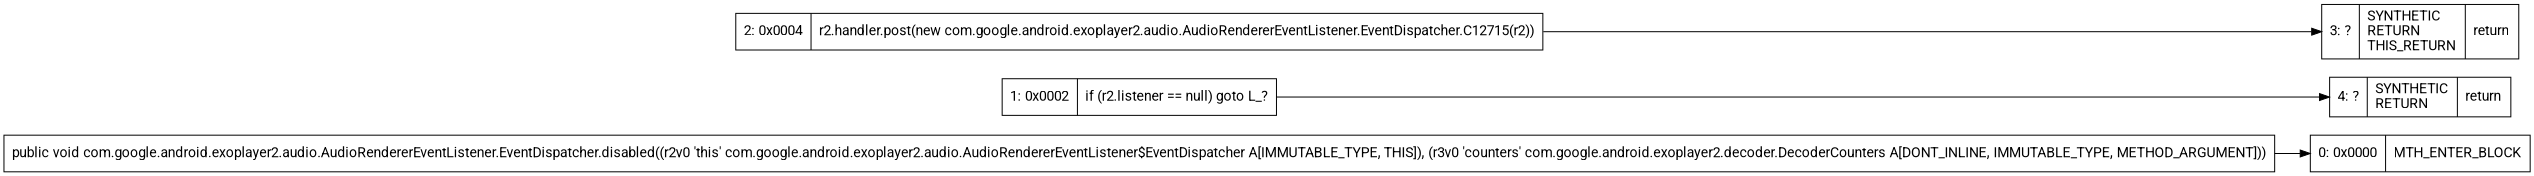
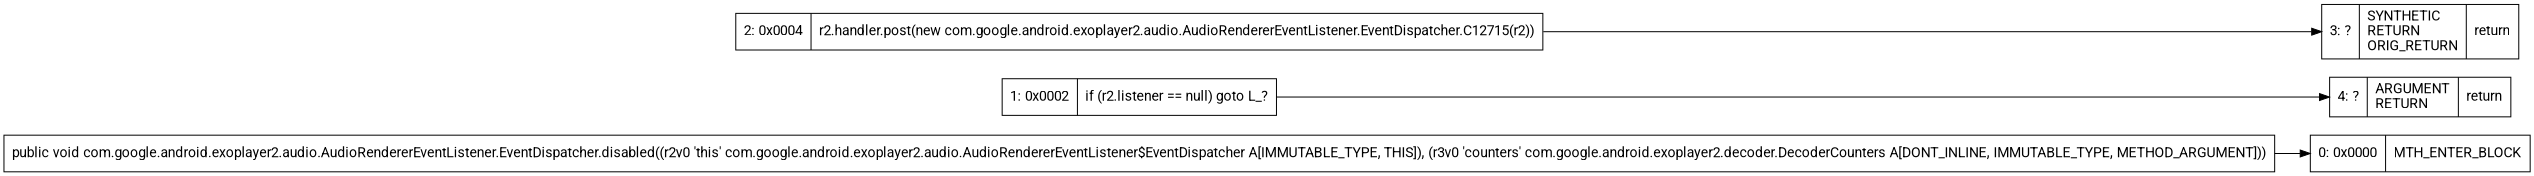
node "3: ?": text "THIS_RETURN" -> "ORIG_RETURN"
node "4: ?": text "SYNTHETIC" -> "ARGUMENT"
